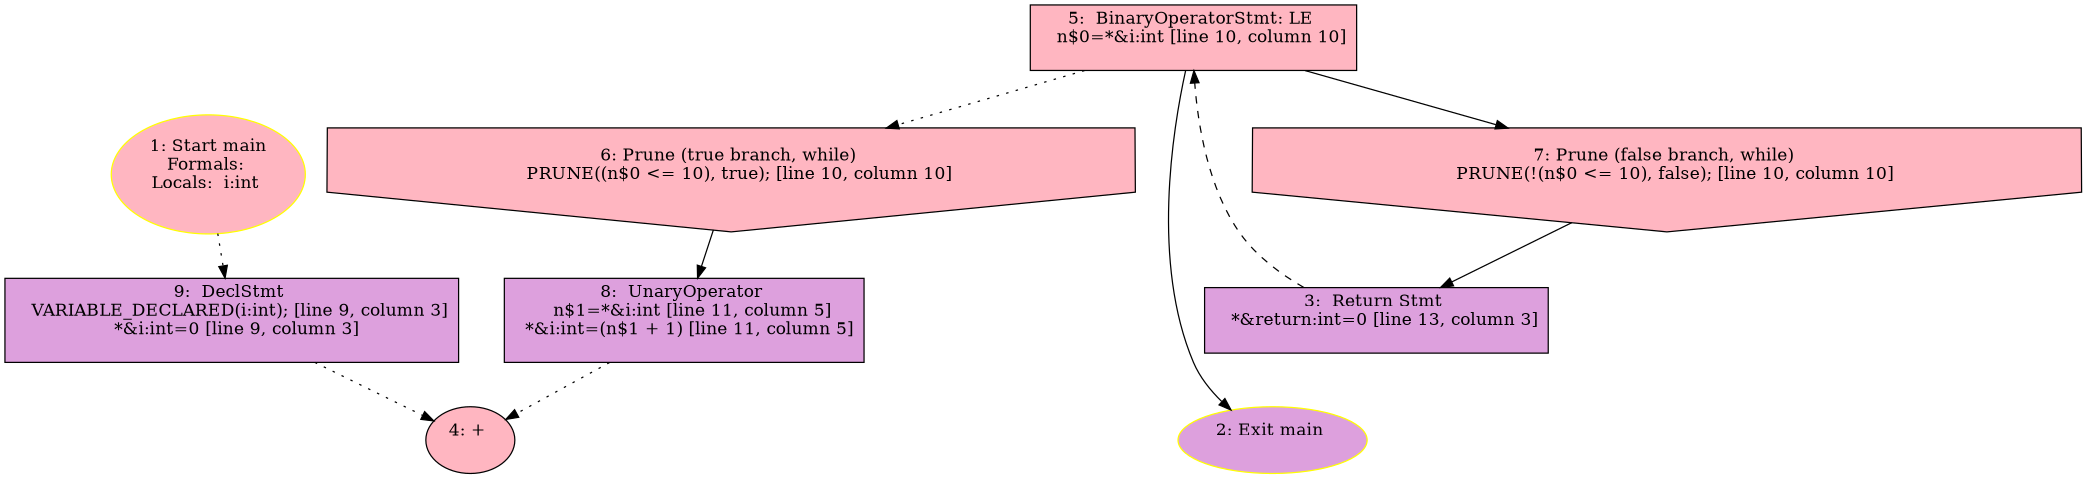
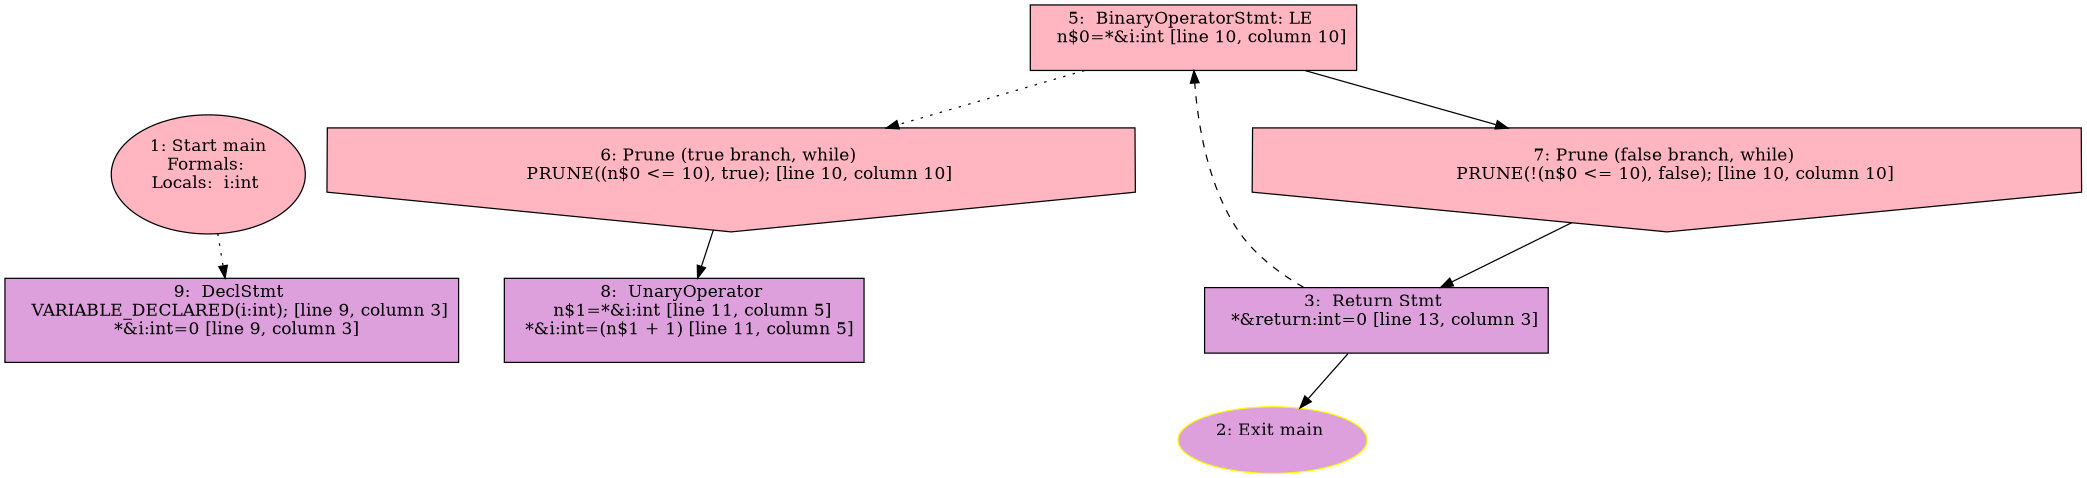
node "1: Start main Formals: Locals:  i:int": color yellow -> black
edge "5:  BinaryOperatorStmt: LE n$0=*&i:int [line 10, column 10]" -> "2: Exit main": now "3:  Return Stmt *&return:int=0 [line 13, column 3]" -> "2: Exit main"
node "4: +": removed
